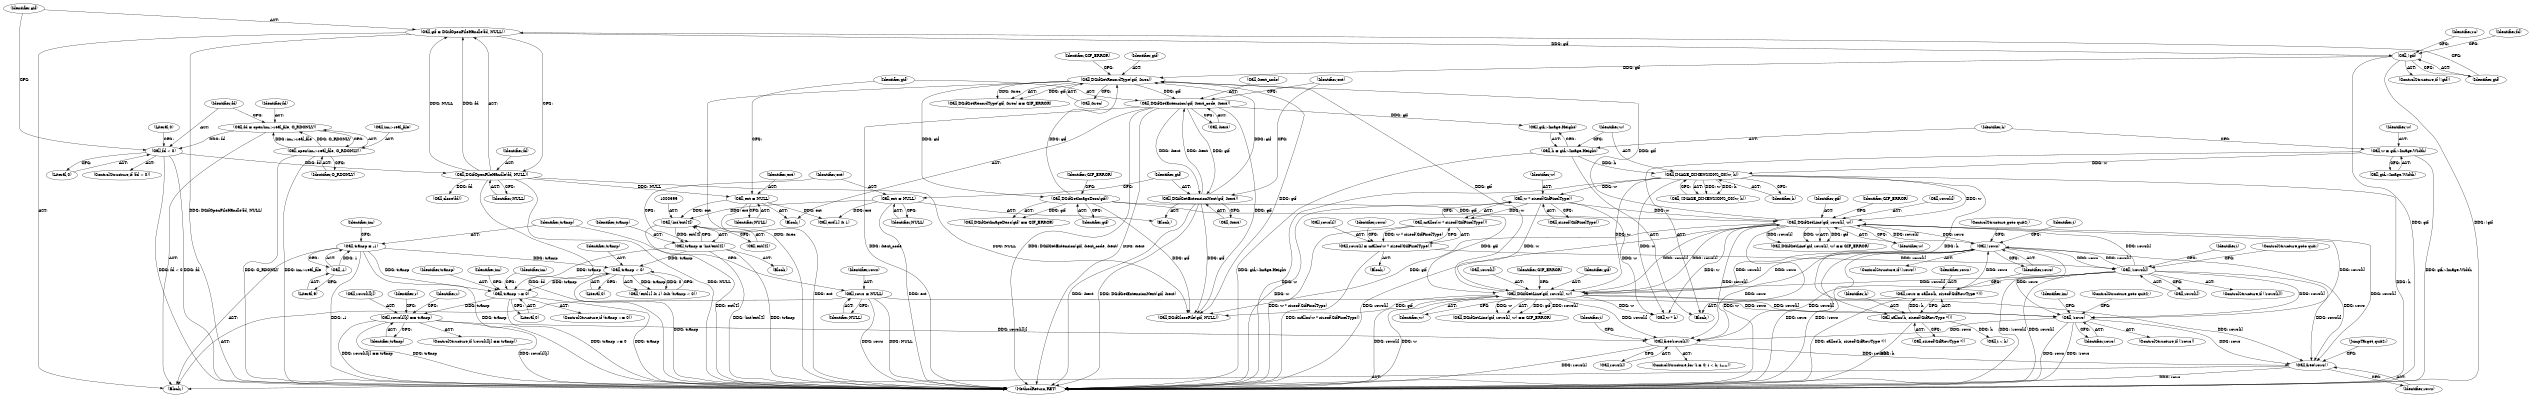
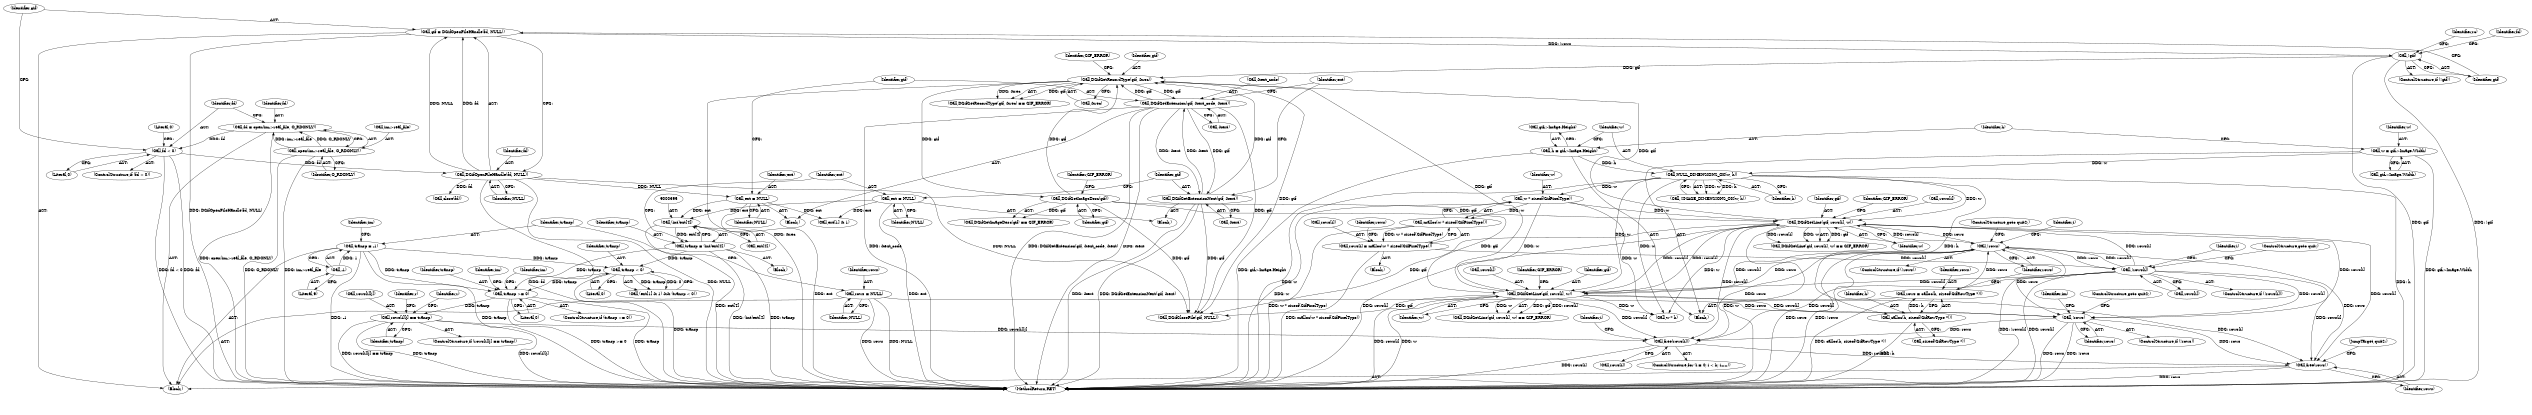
edge "(Call,gif = DGifOpenFileHandle(fd, NULL))" -> "(Call,!gif)": label "DDG: gif" -> "DDG: !rows"
edge "(Call,DGifGetExtension(gif, &ext_code, &ext))" -> "(Call,gif->Image.Height)": now "(Call,DGifGetExtension(gif, &ext_code, &ext))" -> "(Call,DGifGetRecordType(gif, &rec))"
node "(Call,IMAGE_DIMENSIONS_OK(w, h))": label "(Call,IMAGE_DIMENSIONS_OK(w, h))" -> "(Call,NULL_DIMENSIONS_OK(w, h))"
node "1000395": label "1000395" -> "9000395"
node "(Call,sizeof(GifPixelType))": removed
node "(Call,i < h)": removed
edge "(Call,fd = open(im->real_file, O_RDONLY))" -> "(MethodReturn,RET)": added, label "DDG: open(im->real_file, O_RDONLY)"
